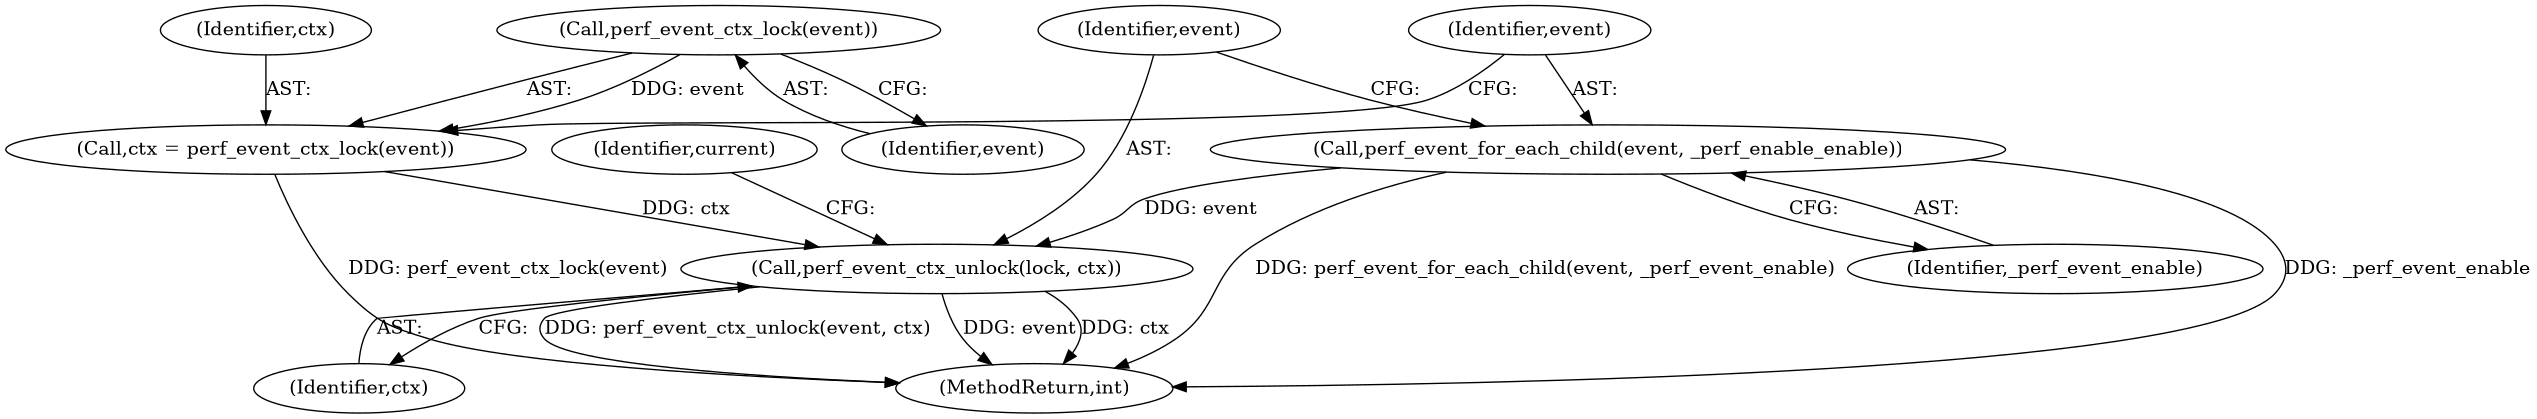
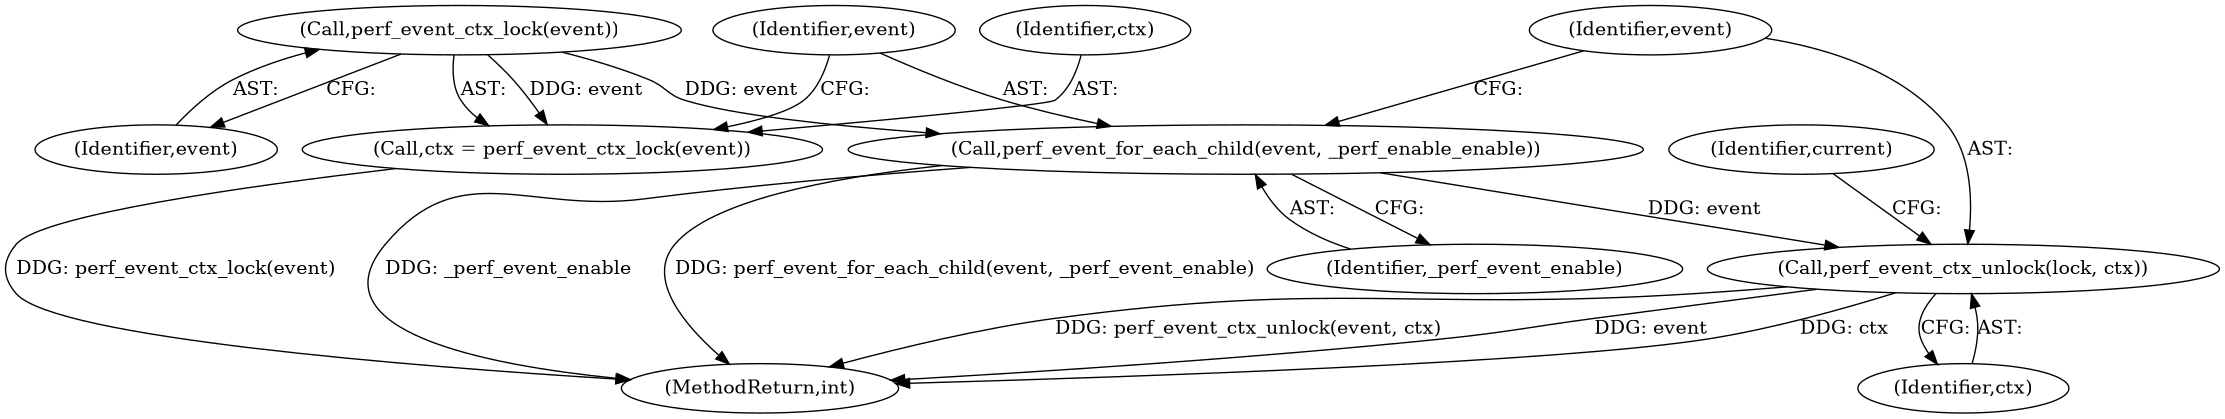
edge "(Call,perf_event_ctx_lock(event))" -> "(Call,perf_event_for_each_child(event, _perf_enable_enable))": added, label "DDG: event"
edge "(Call,ctx = perf_event_ctx_lock(event))" -> "(Call,perf_event_ctx_unlock(lock, ctx))": removed, label "DDG: ctx"
